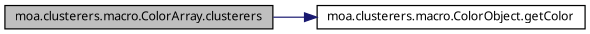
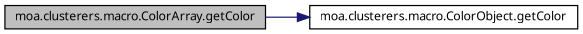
node "moa.clusterers.macro.ColorArray.clusterers": label "moa.clusterers.macro.ColorArray.clusterers" -> "moa.clusterers.macro.ColorArray.getColor"
